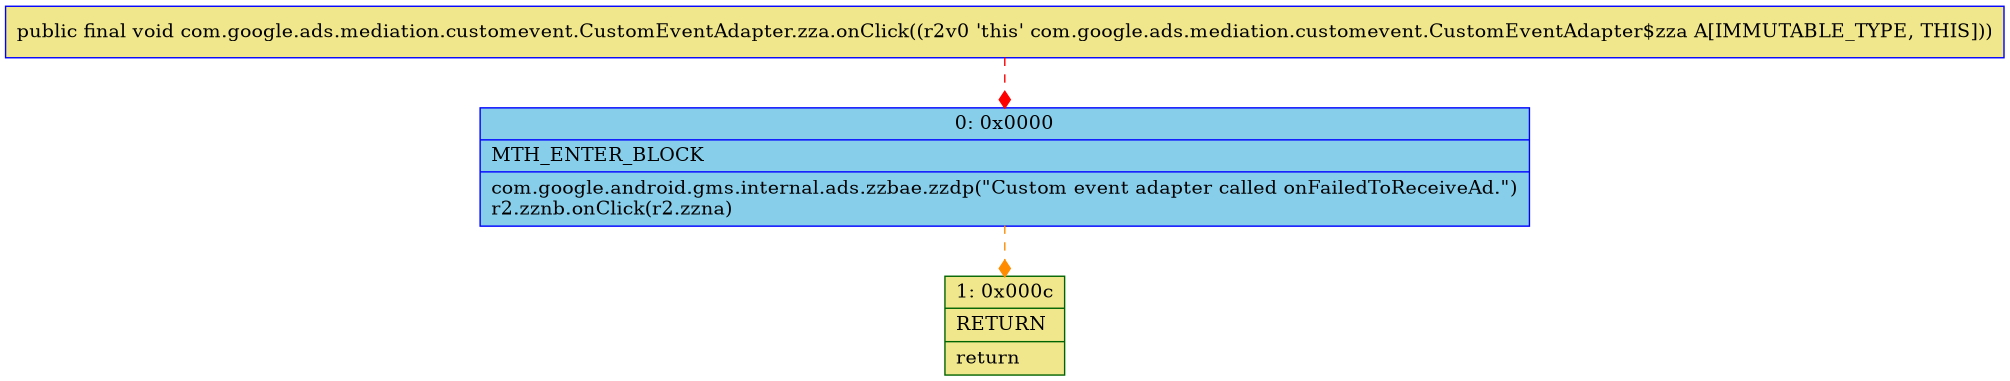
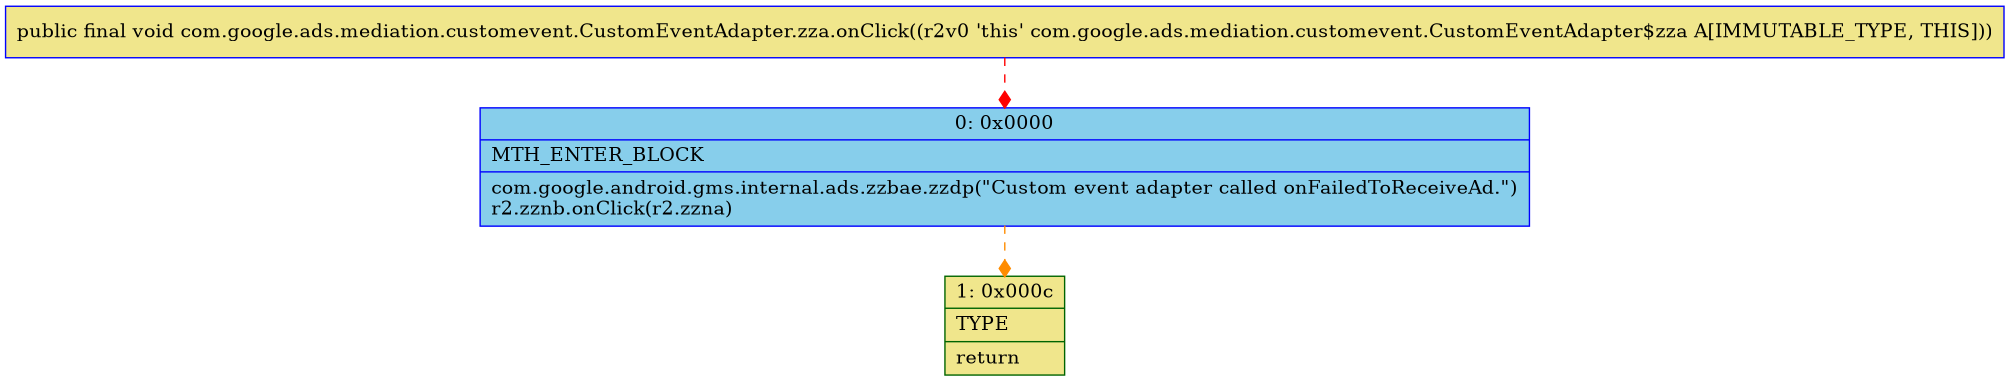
node "1: 0x000c": text "RETURN" -> "TYPE"
